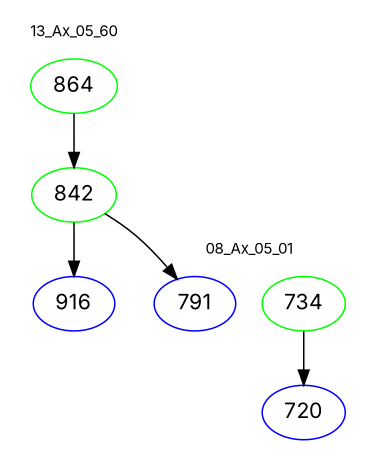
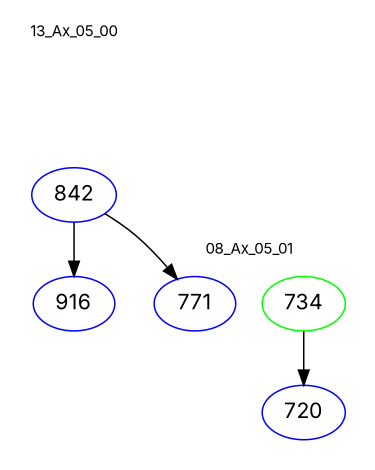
cluster "13_Ax_05_60": label "13_Ax_05_60" -> "13_Ax_05_00"
node "864": removed
node "842": color green -> blue
node "791": label "791" -> "771"
